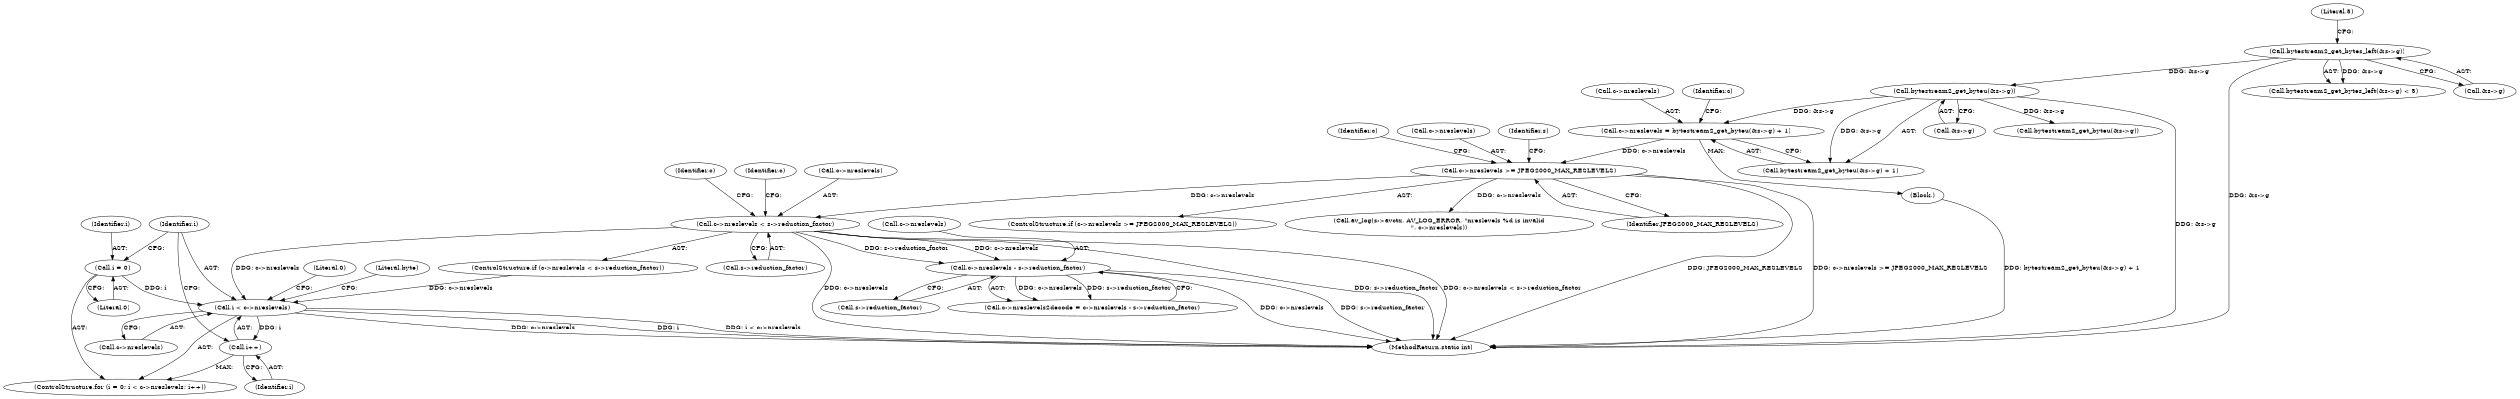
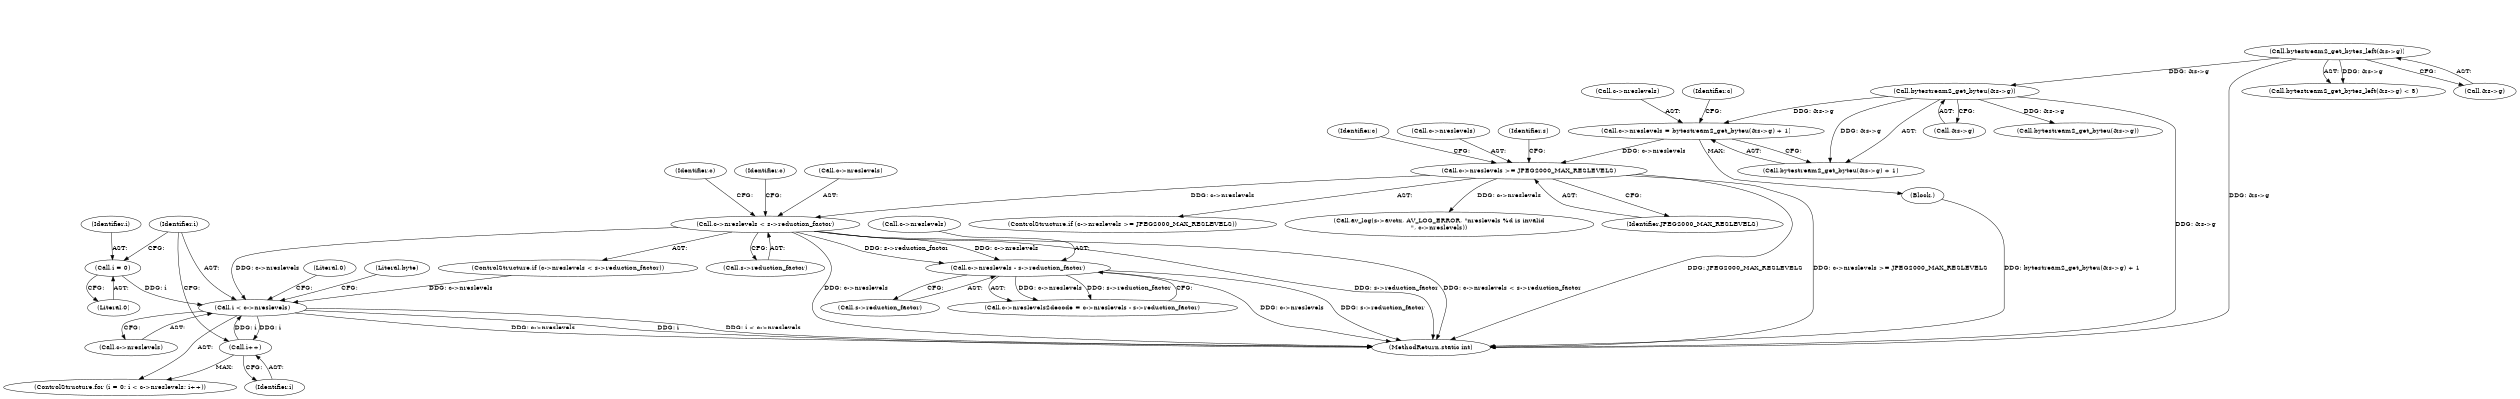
node "(Literal,5)": removed
edge "(Call,i = 0)" -> "(ControlStructure,for (i = 0; i < c->nreslevels; i++))": removed, label "AST:"
edge "(Call,i++)" -> "(Call,i < c->nreslevels)": label "AST: " -> "DDG: i"
